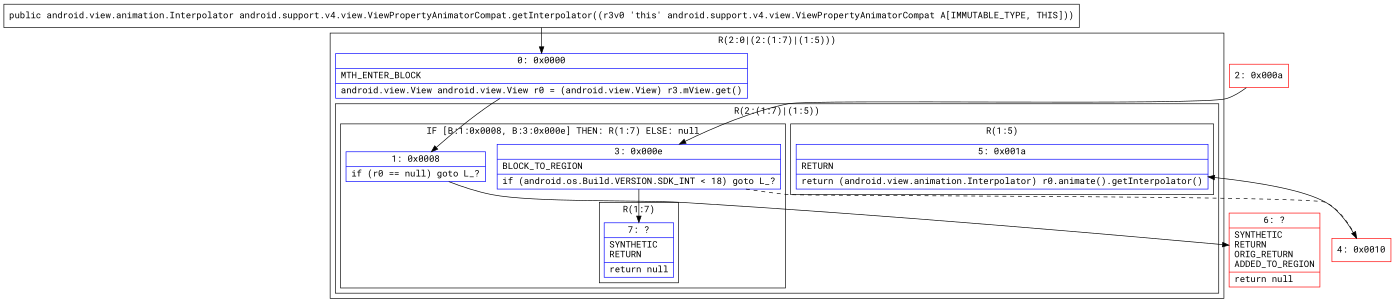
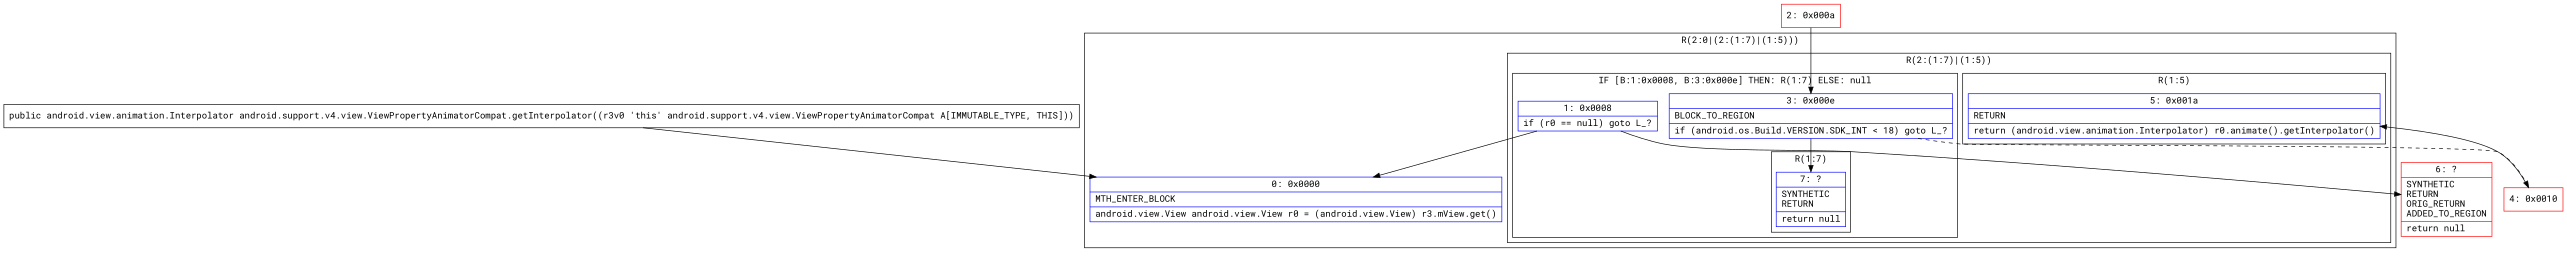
edge "0: 0x0000" -> "1: 0x0008": reversed
